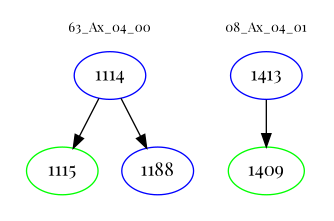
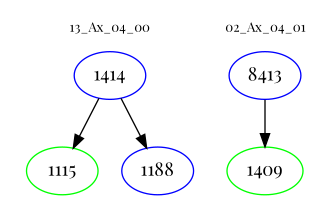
cluster "63_Ax_04_00": label "63_Ax_04_00" -> "13_Ax_04_00"
cluster "08_Ax_04_01": label "08_Ax_04_01" -> "02_Ax_04_01"
node "1114": label "1114" -> "1414"
node "1413": label "1413" -> "8413"
